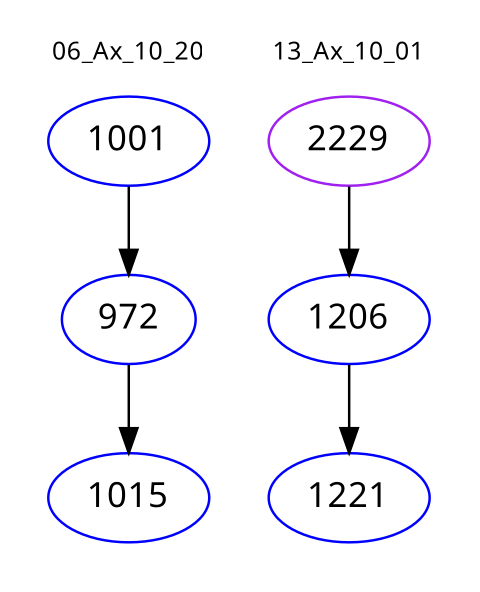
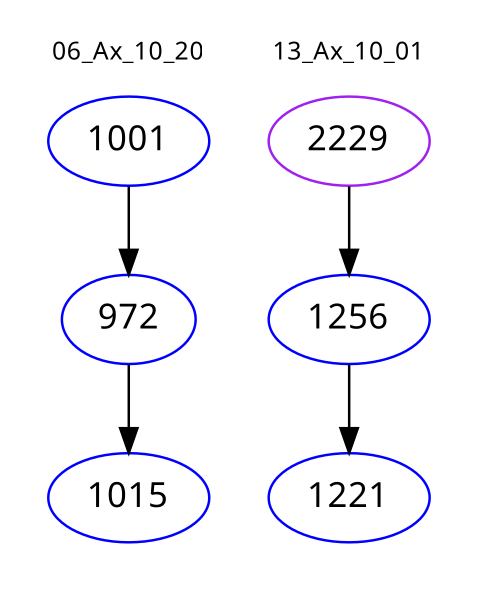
node "1206": label "1206" -> "1256"
